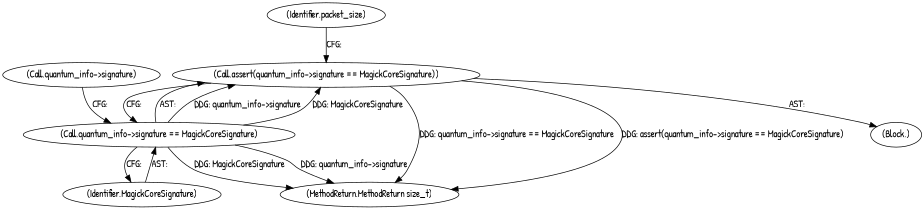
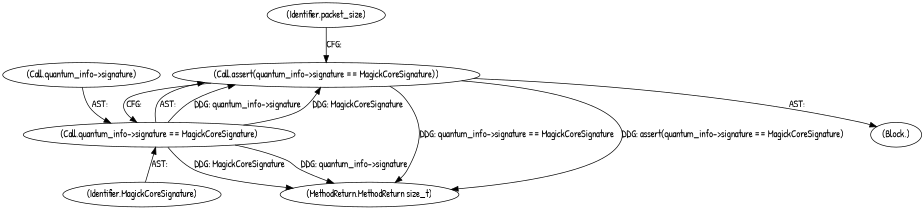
edge "(Call,quantum_info->signature)" -> "(Call,quantum_info->signature == MagickCoreSignature)": label "CFG: " -> "AST: "
edge "(Call,quantum_info->signature == MagickCoreSignature)" -> "(Identifier,MagickCoreSignature)": removed, label "CFG:"
